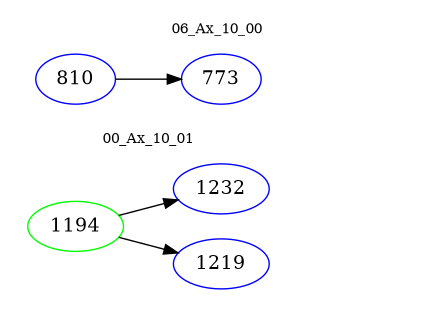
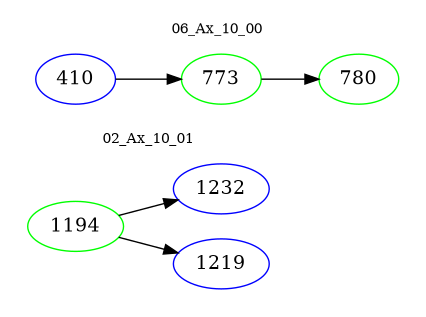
node "810": label "810" -> "410"
node "773": color blue -> green
node "780": added
cluster "00_Ax_10_01": label "00_Ax_10_01" -> "02_Ax_10_01"
